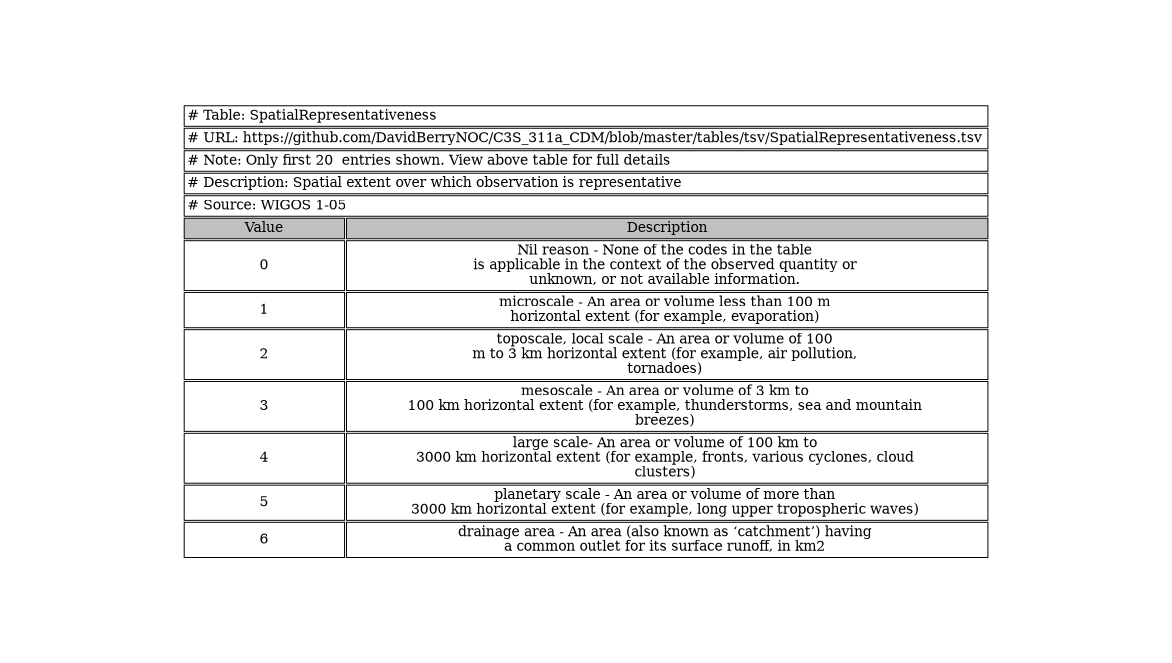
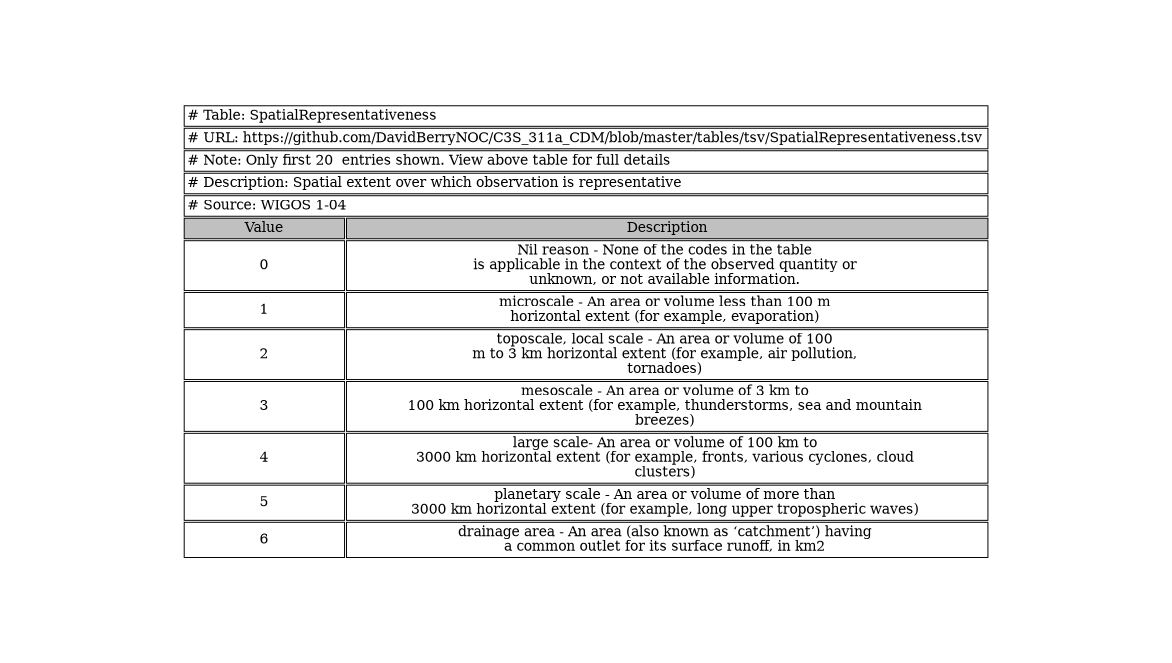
node "# Table: SpatialRepresentativeness": text "# Source: WIGOS 1-05" -> "# Source: WIGOS 1-04"
